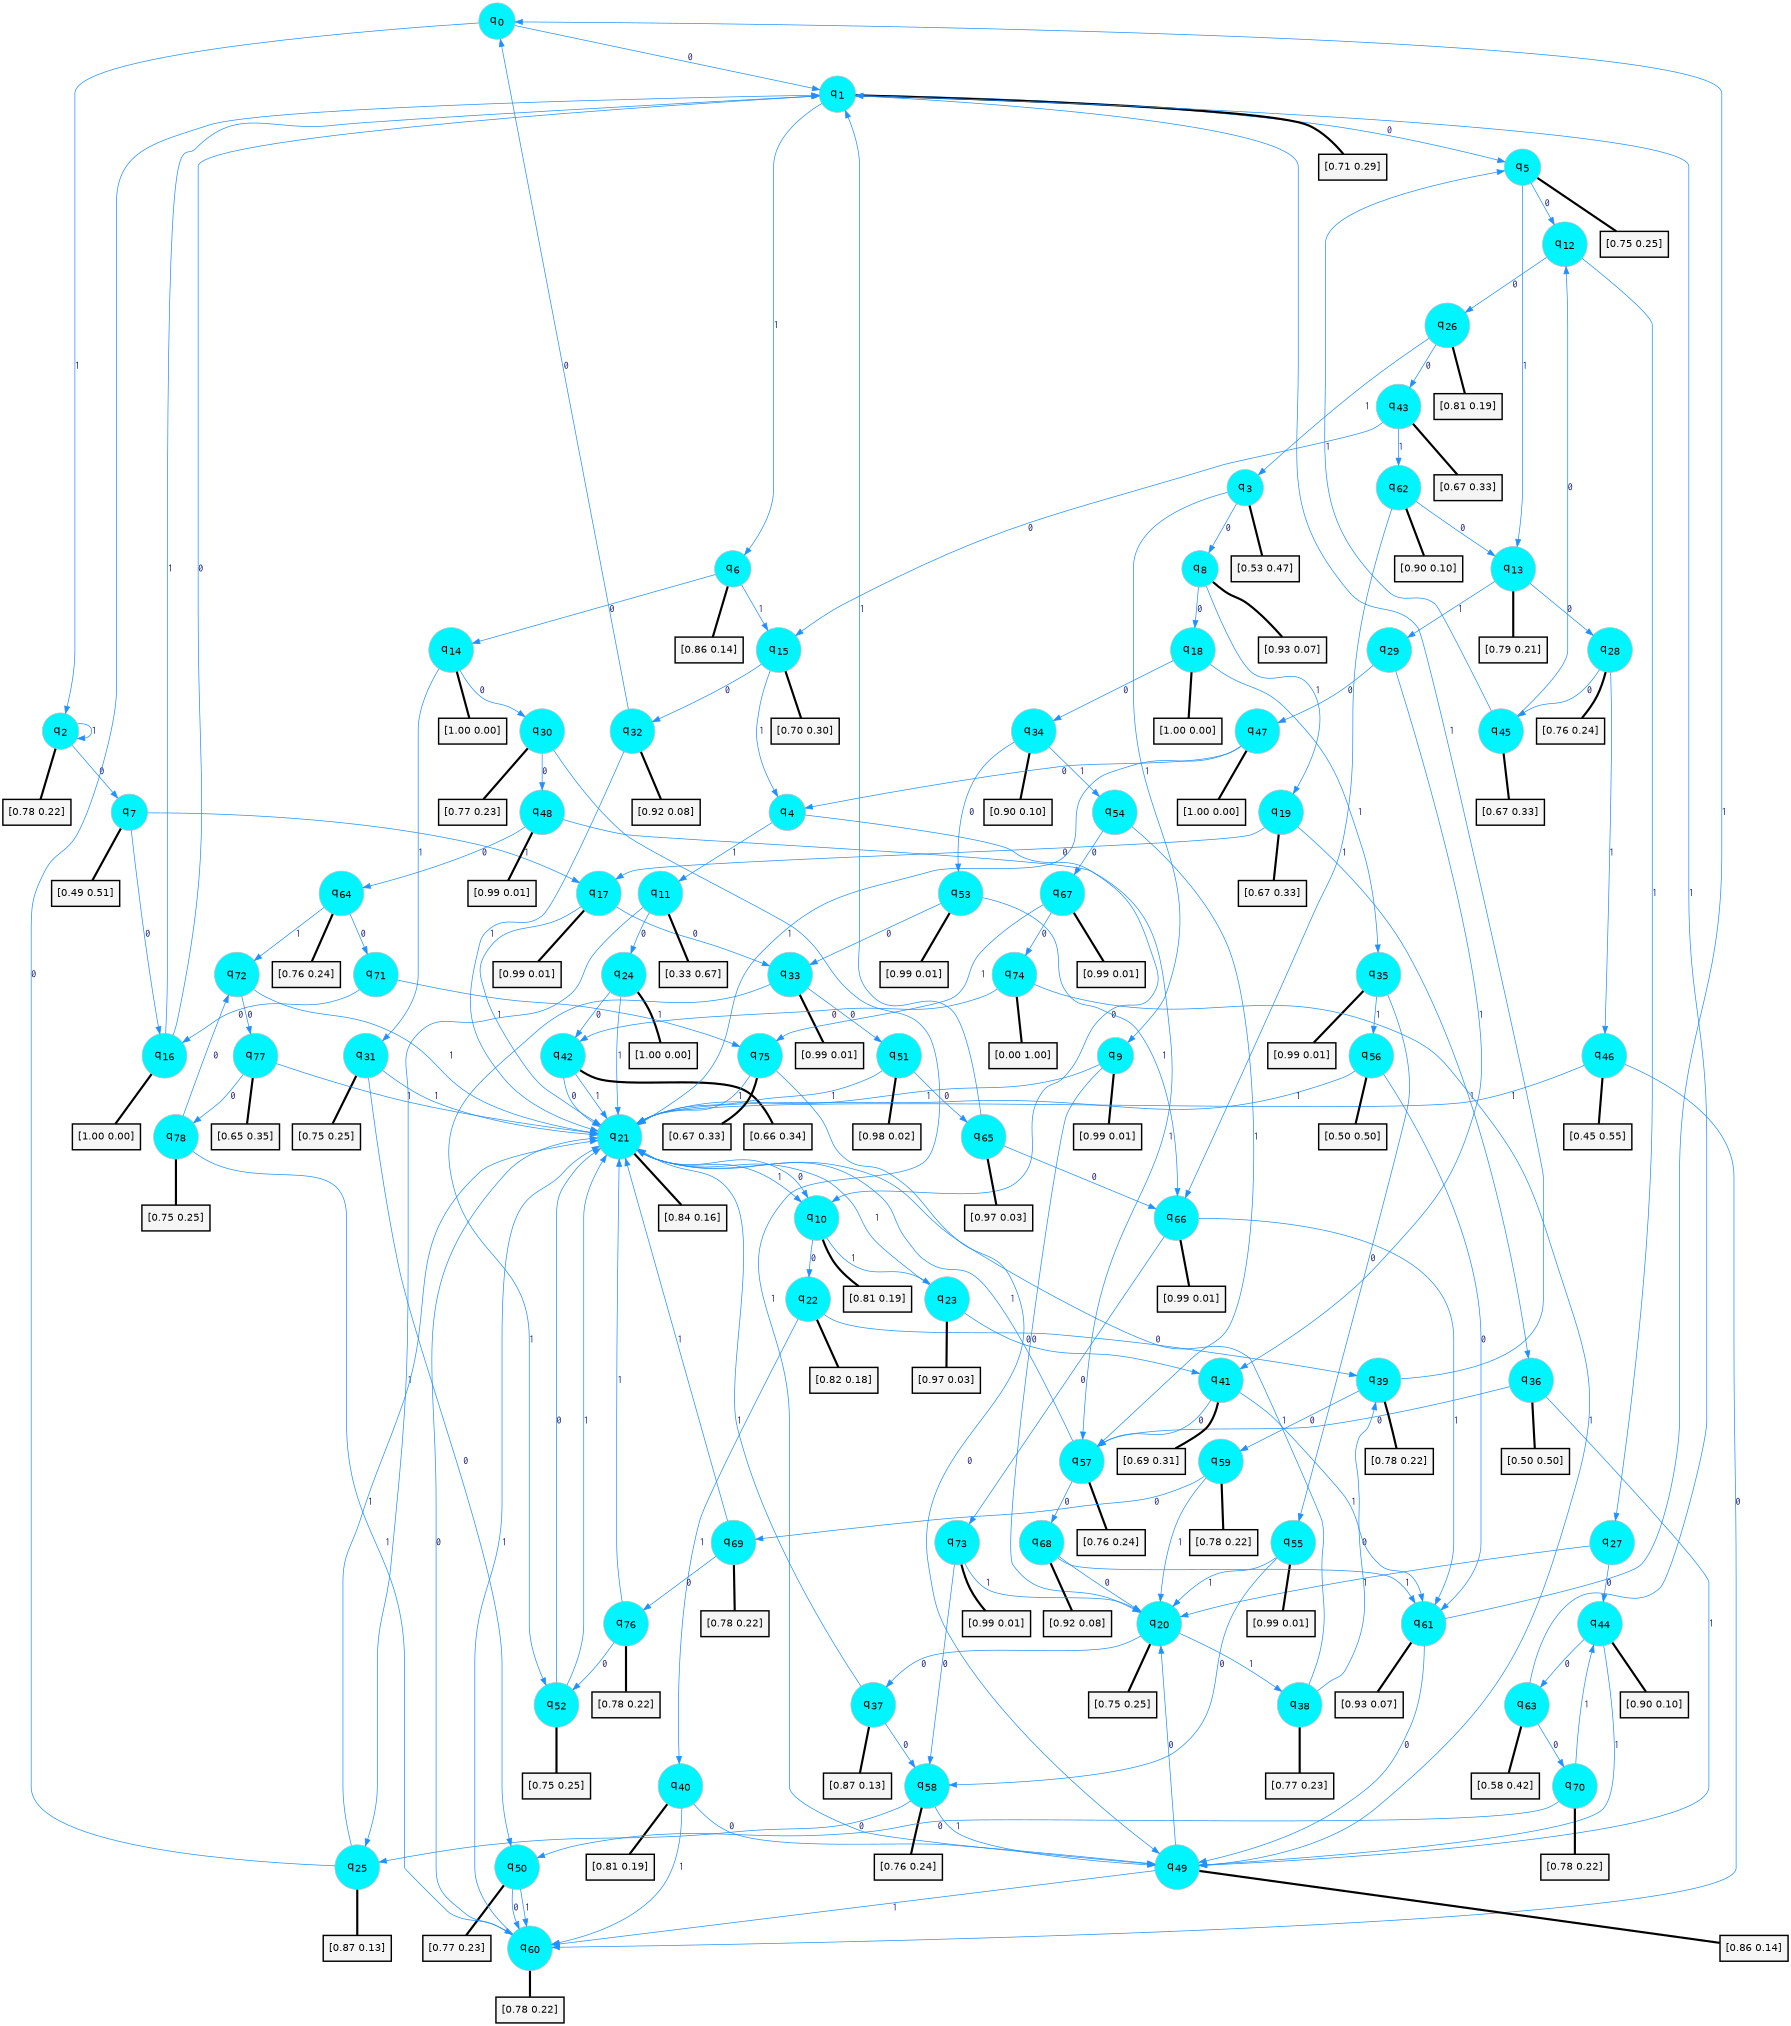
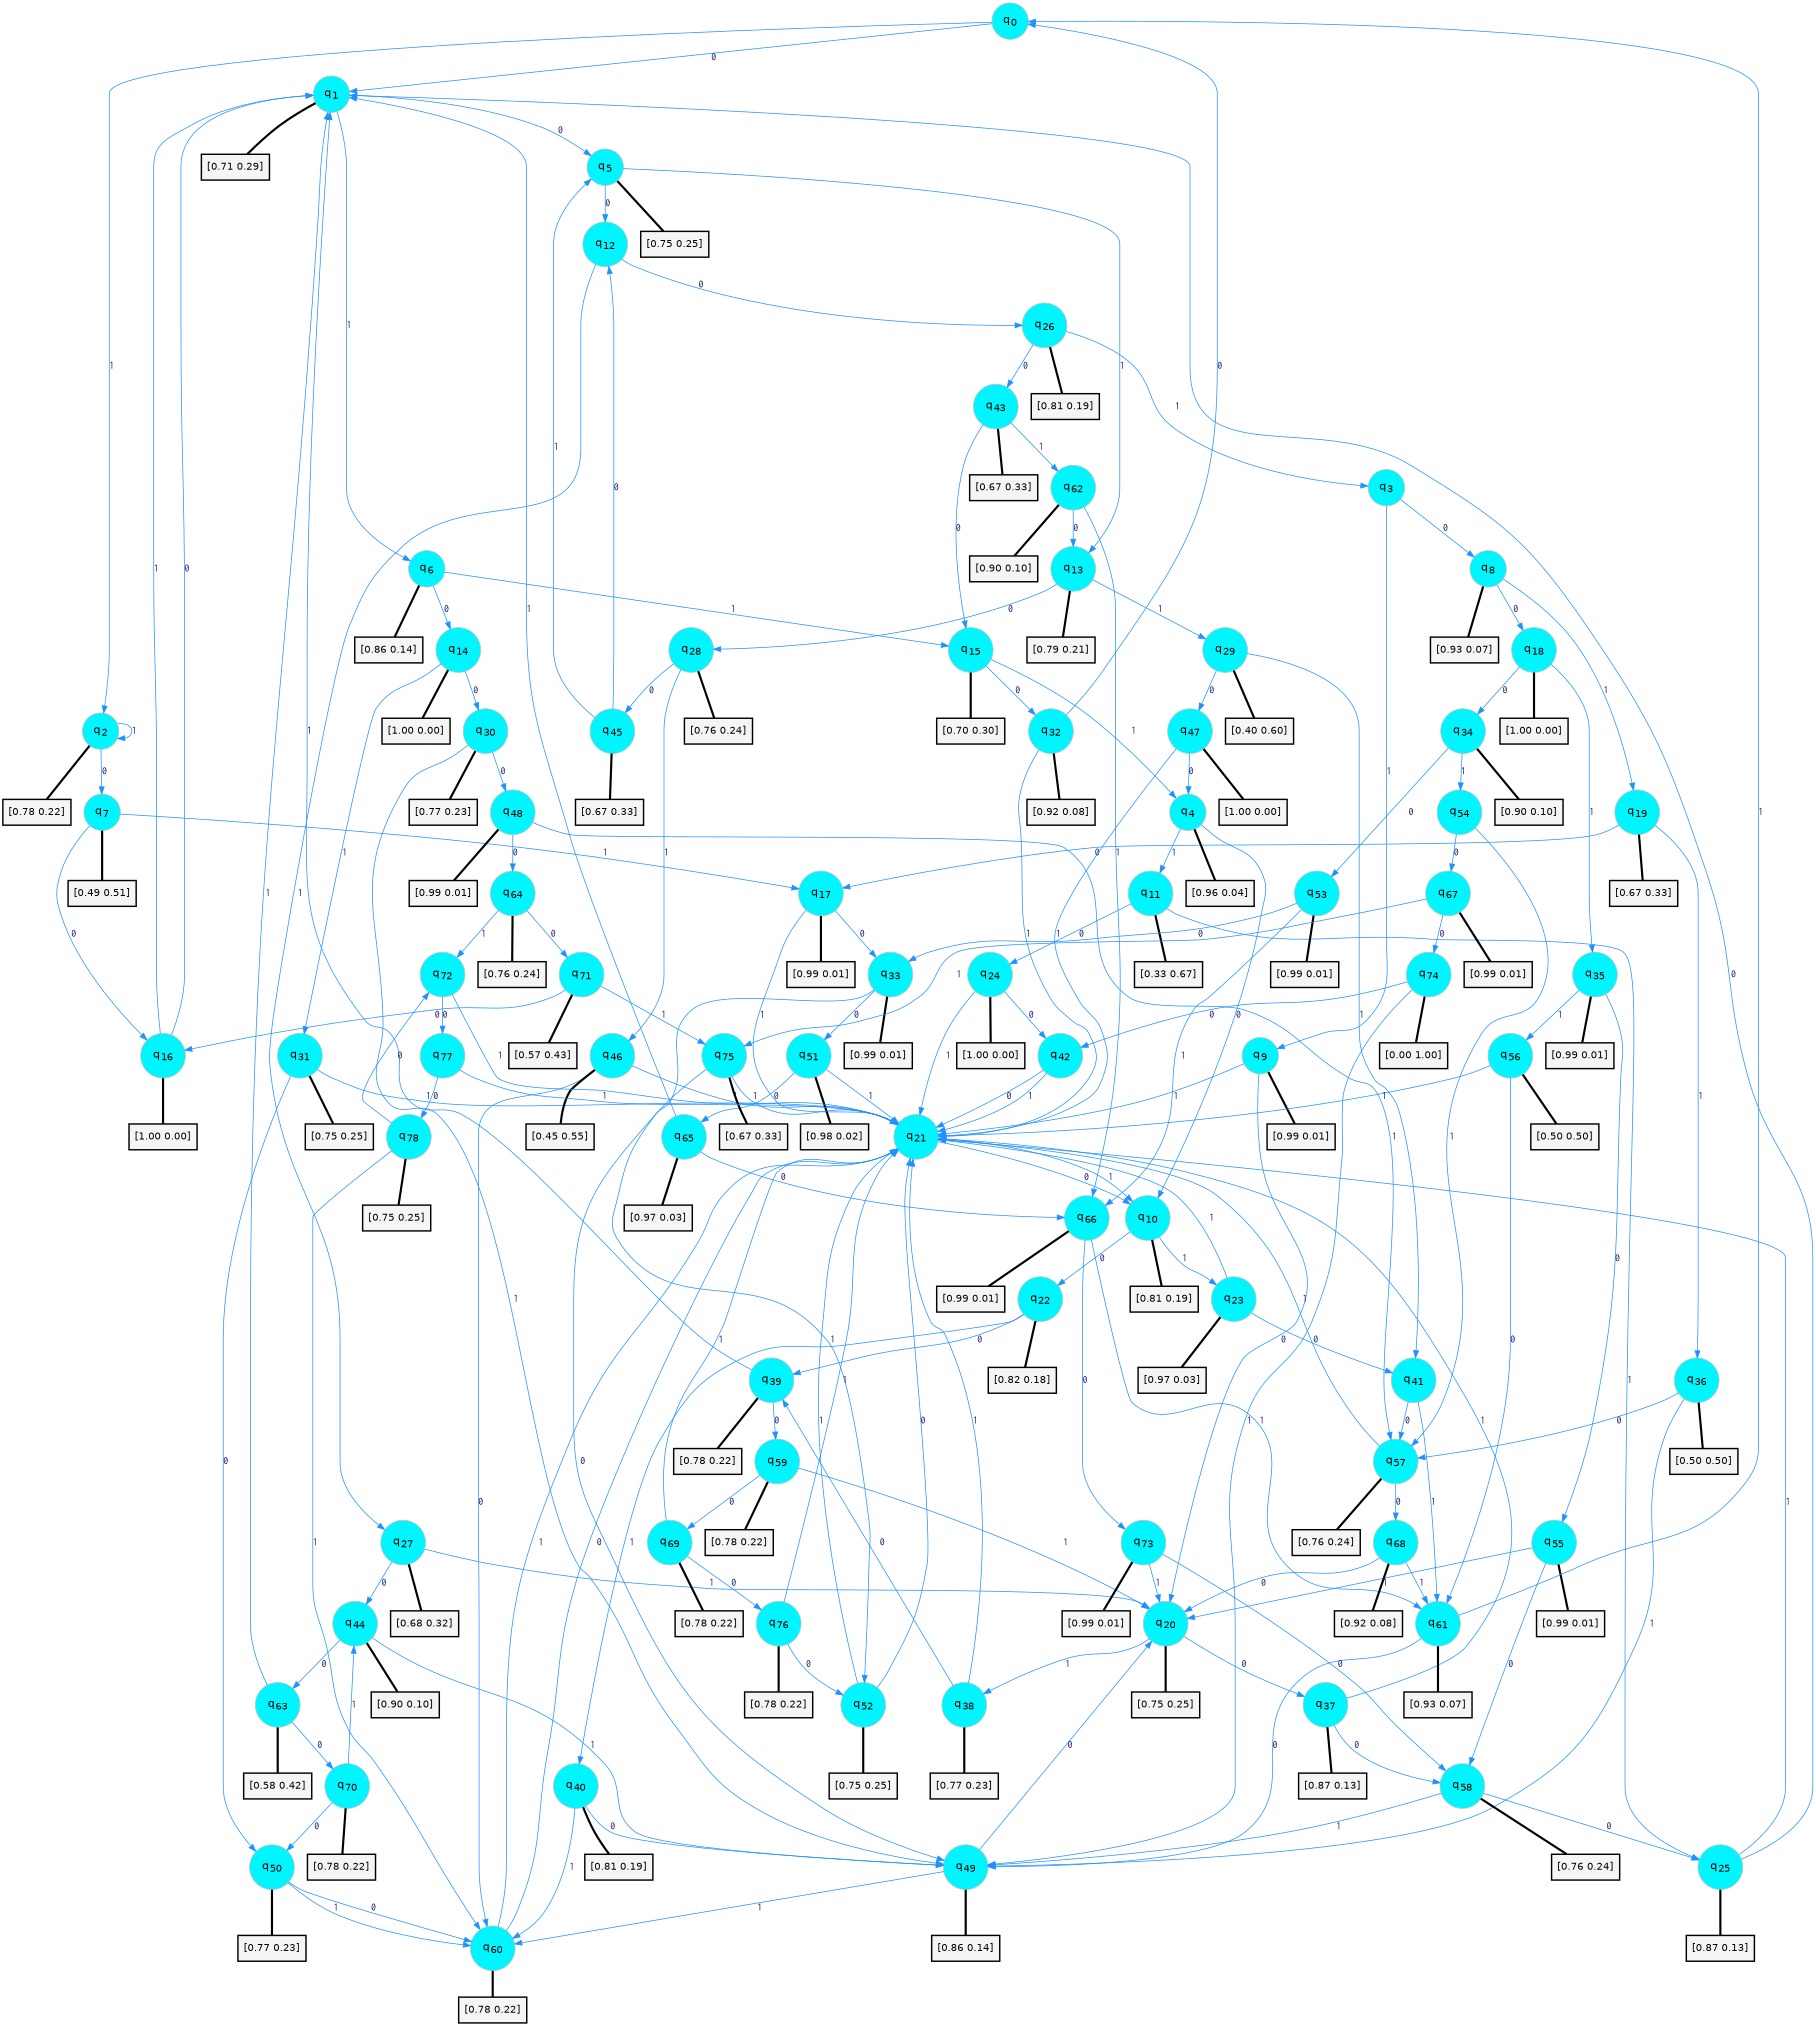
node "[0.53 0.47]": removed
node "[0.40 0.60]": added
node "[0.96 0.04]": added
node "[0.57 0.43]": added
node "[0.65 0.35]": removed
node "[0.66 0.34]": removed
node "[0.84 0.16]": removed
node "[0.69 0.31]": removed
node "[0.68 0.32]": added
